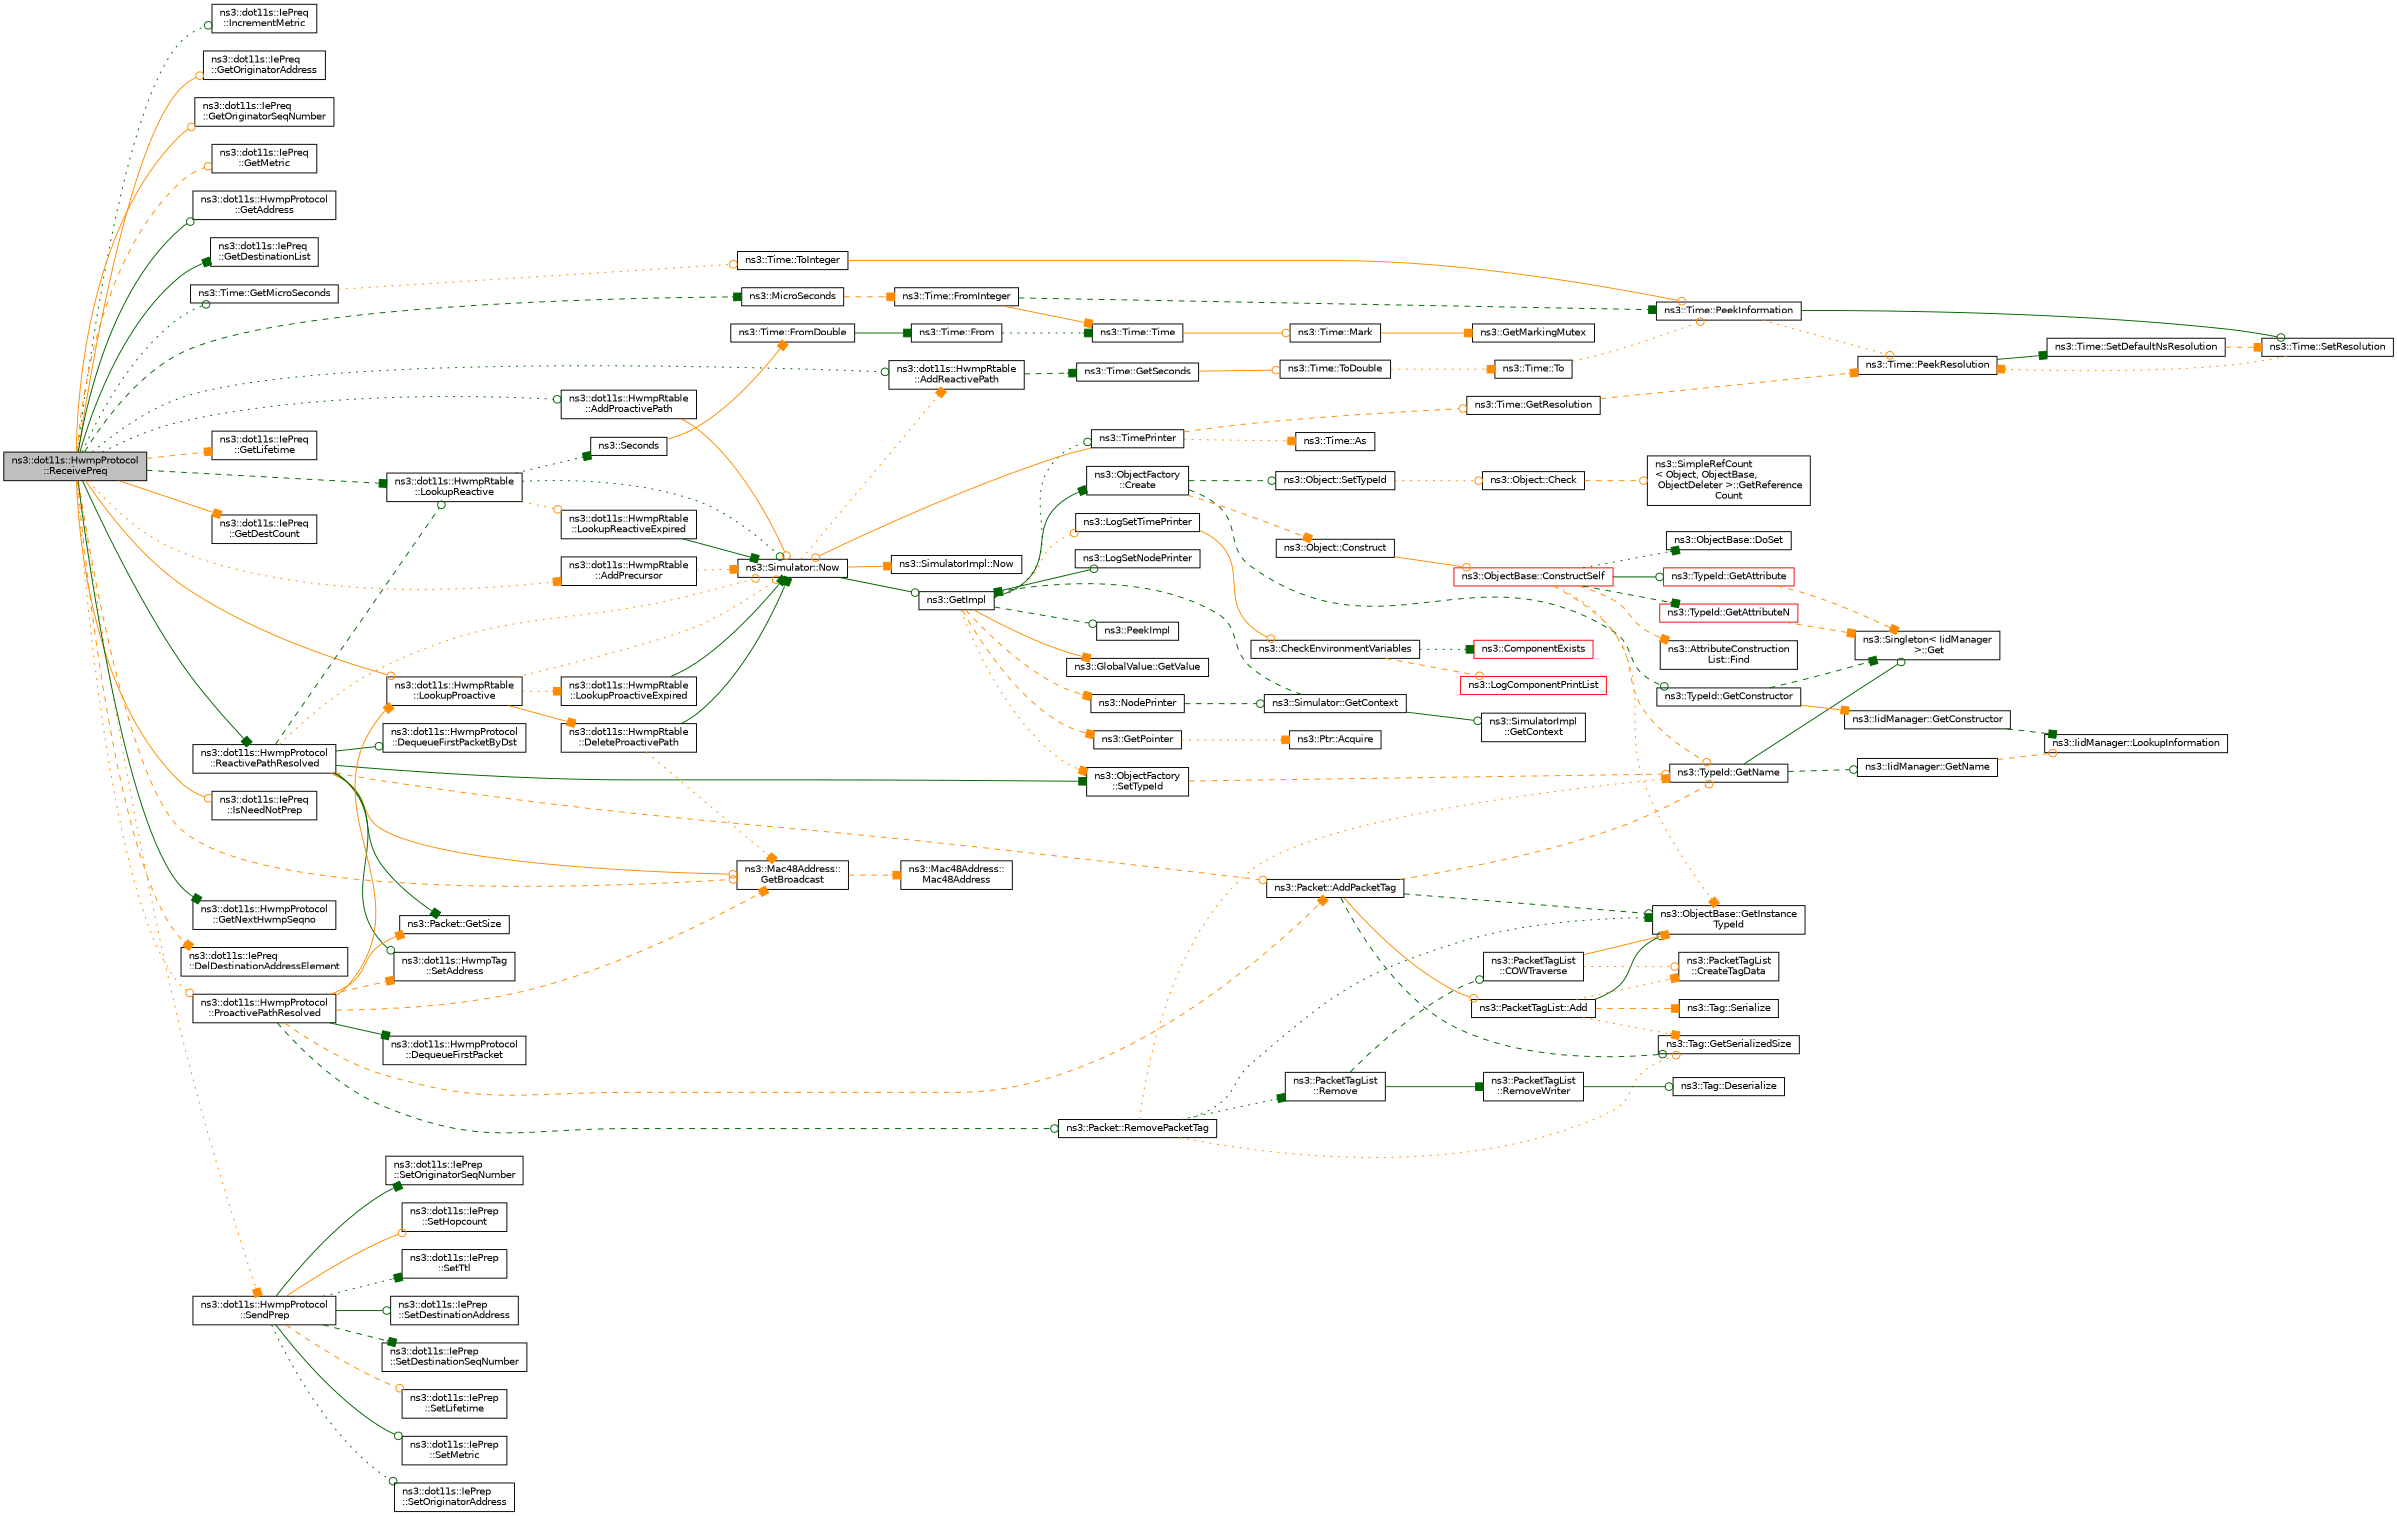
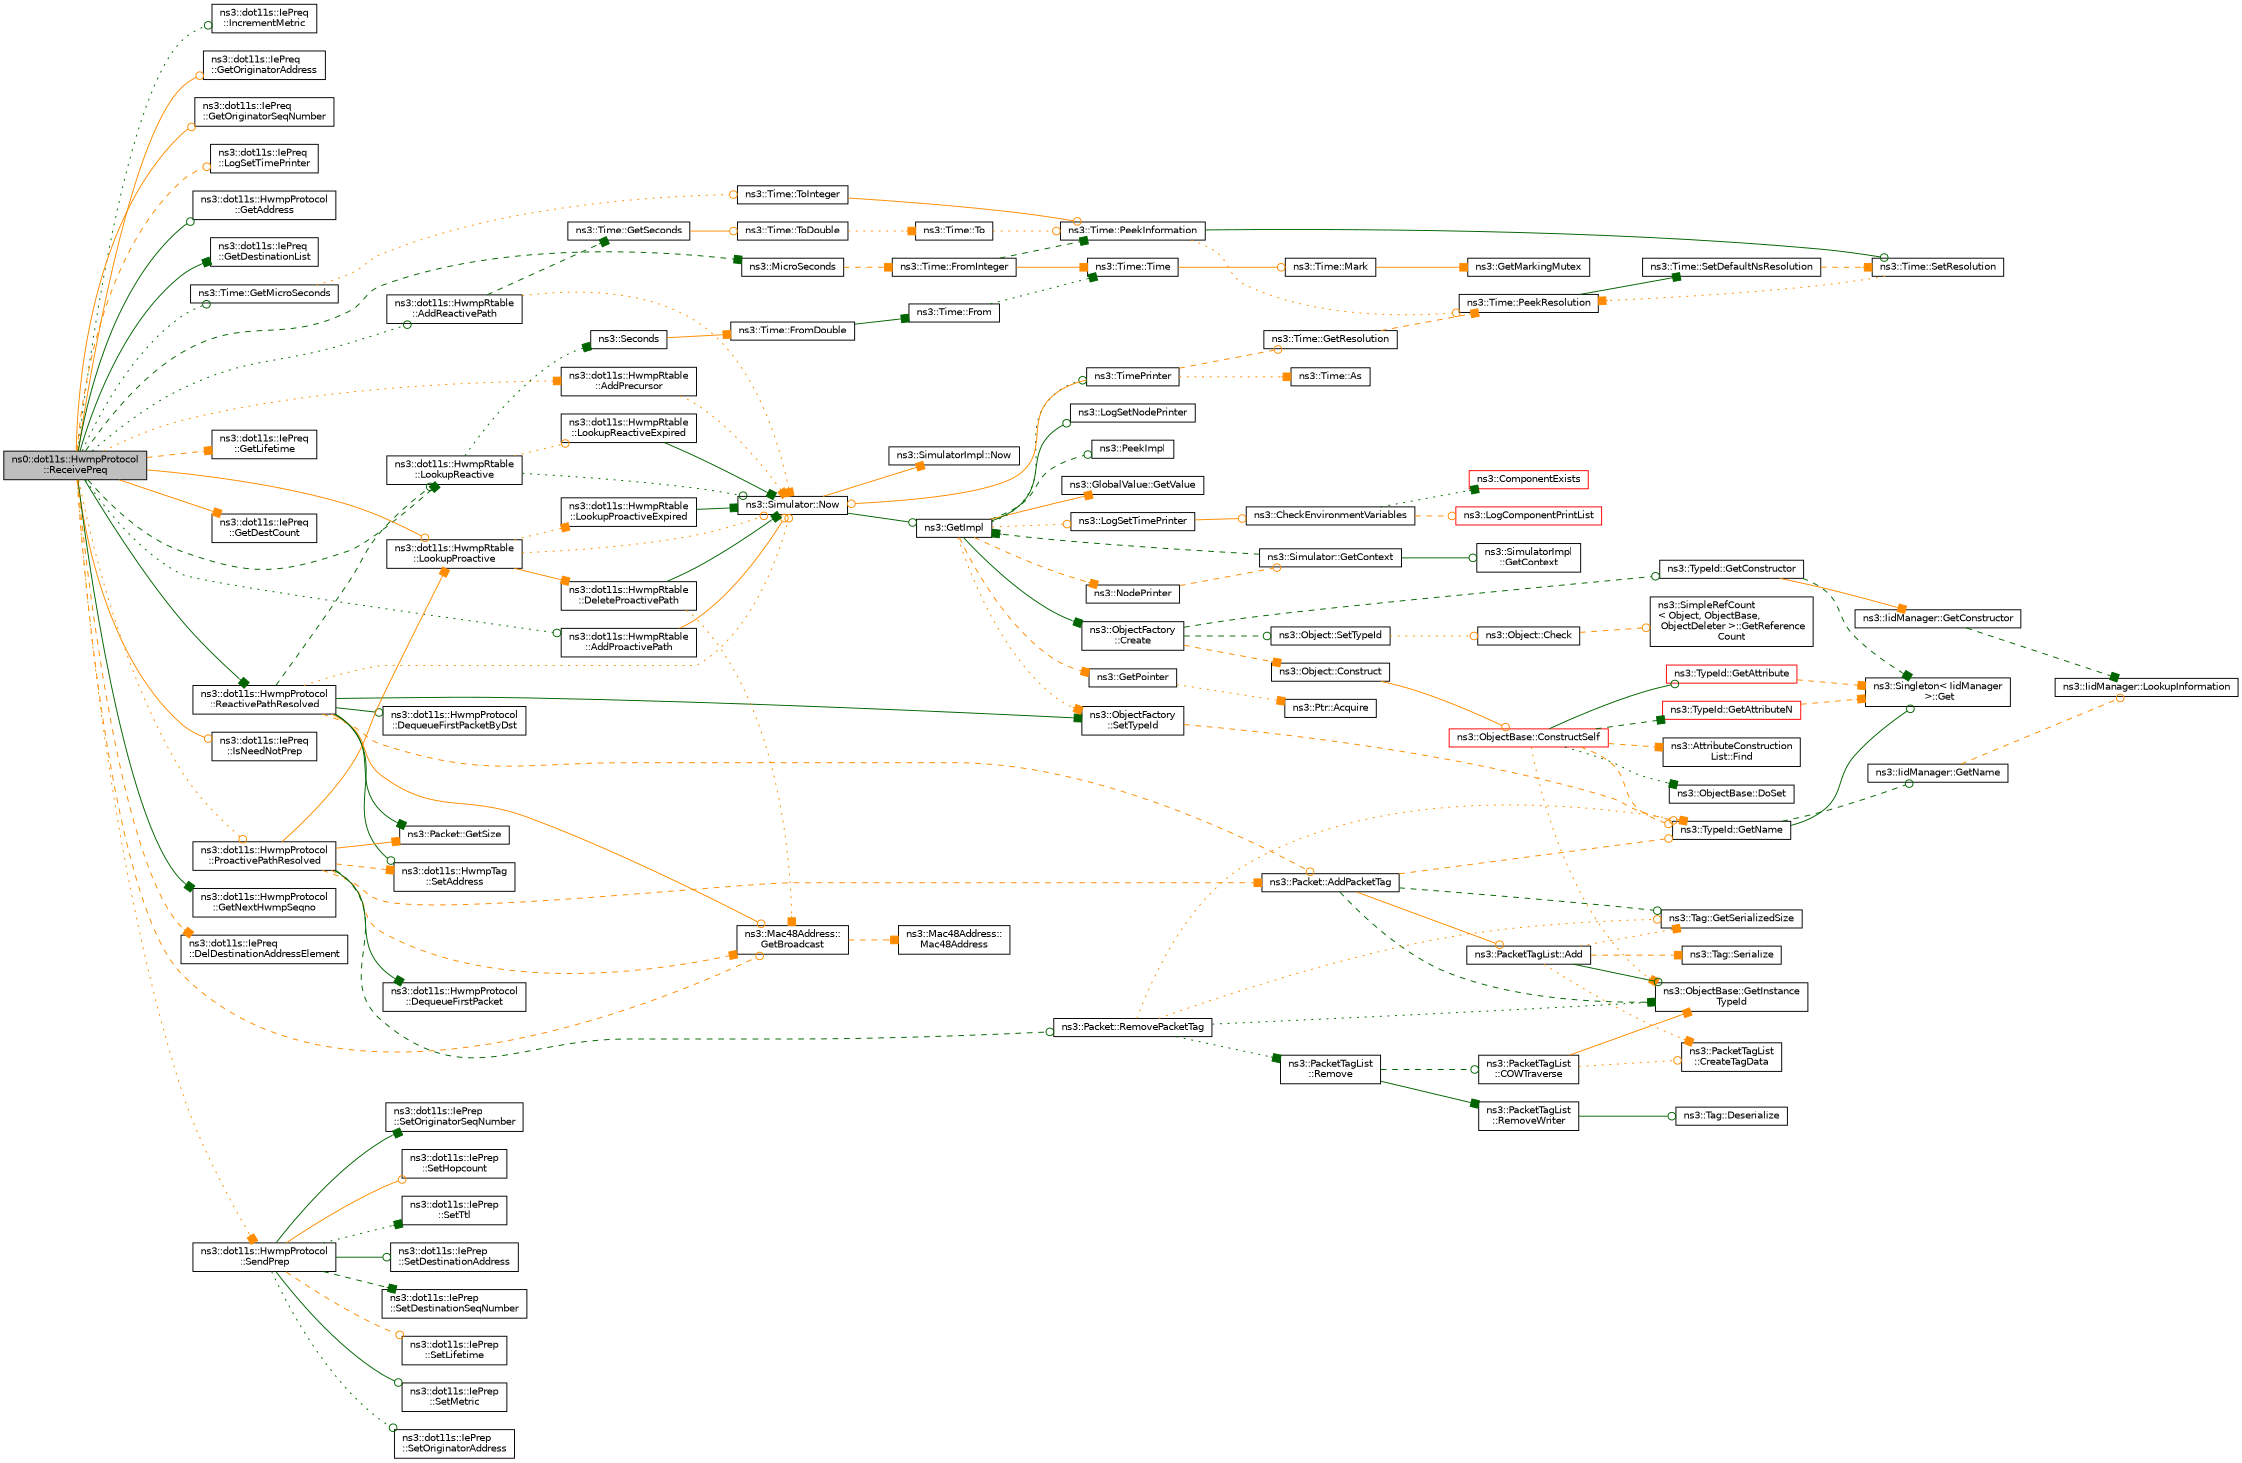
node "ns3::dot11s::IePreq ::GetMetric": label "ns3::dot11s::IePreq ::GetMetric" -> "ns3::dot11s::IePreq ::LogSetTimePrinter"
node "ns3::dot11s::HwmpProtocol ::ReceivePreq": label "ns3::dot11s::HwmpProtocol ::ReceivePreq" -> "ns0::dot11s::HwmpProtocol ::ReceivePreq"
edge "ns3::Simulator::Now" -> "ns3::dot11s::HwmpRtable ::AddReactivePath": reversed
edge "ns3::NodePrinter" -> "ns3::Simulator::GetContext": color darkgreen -> darkorange
